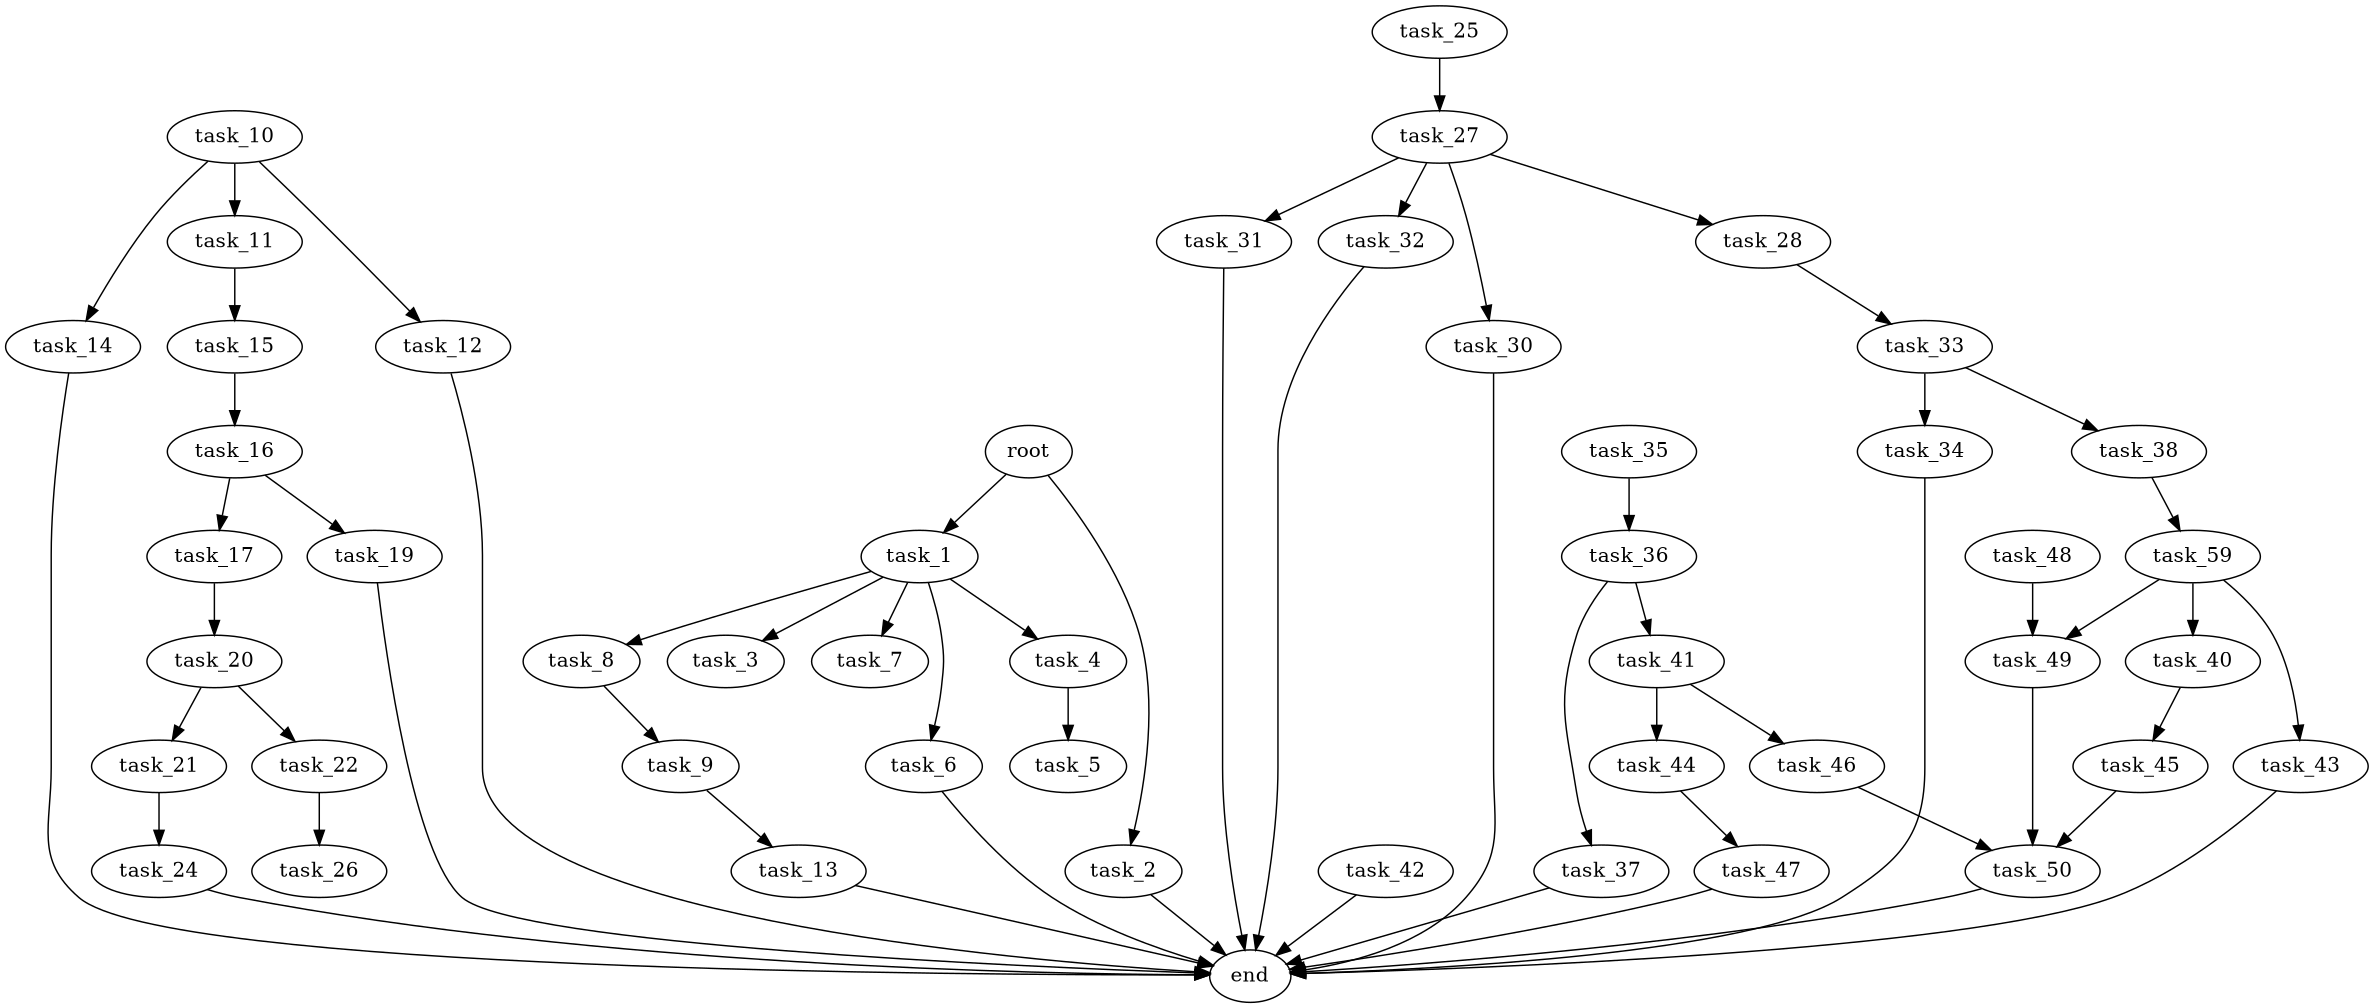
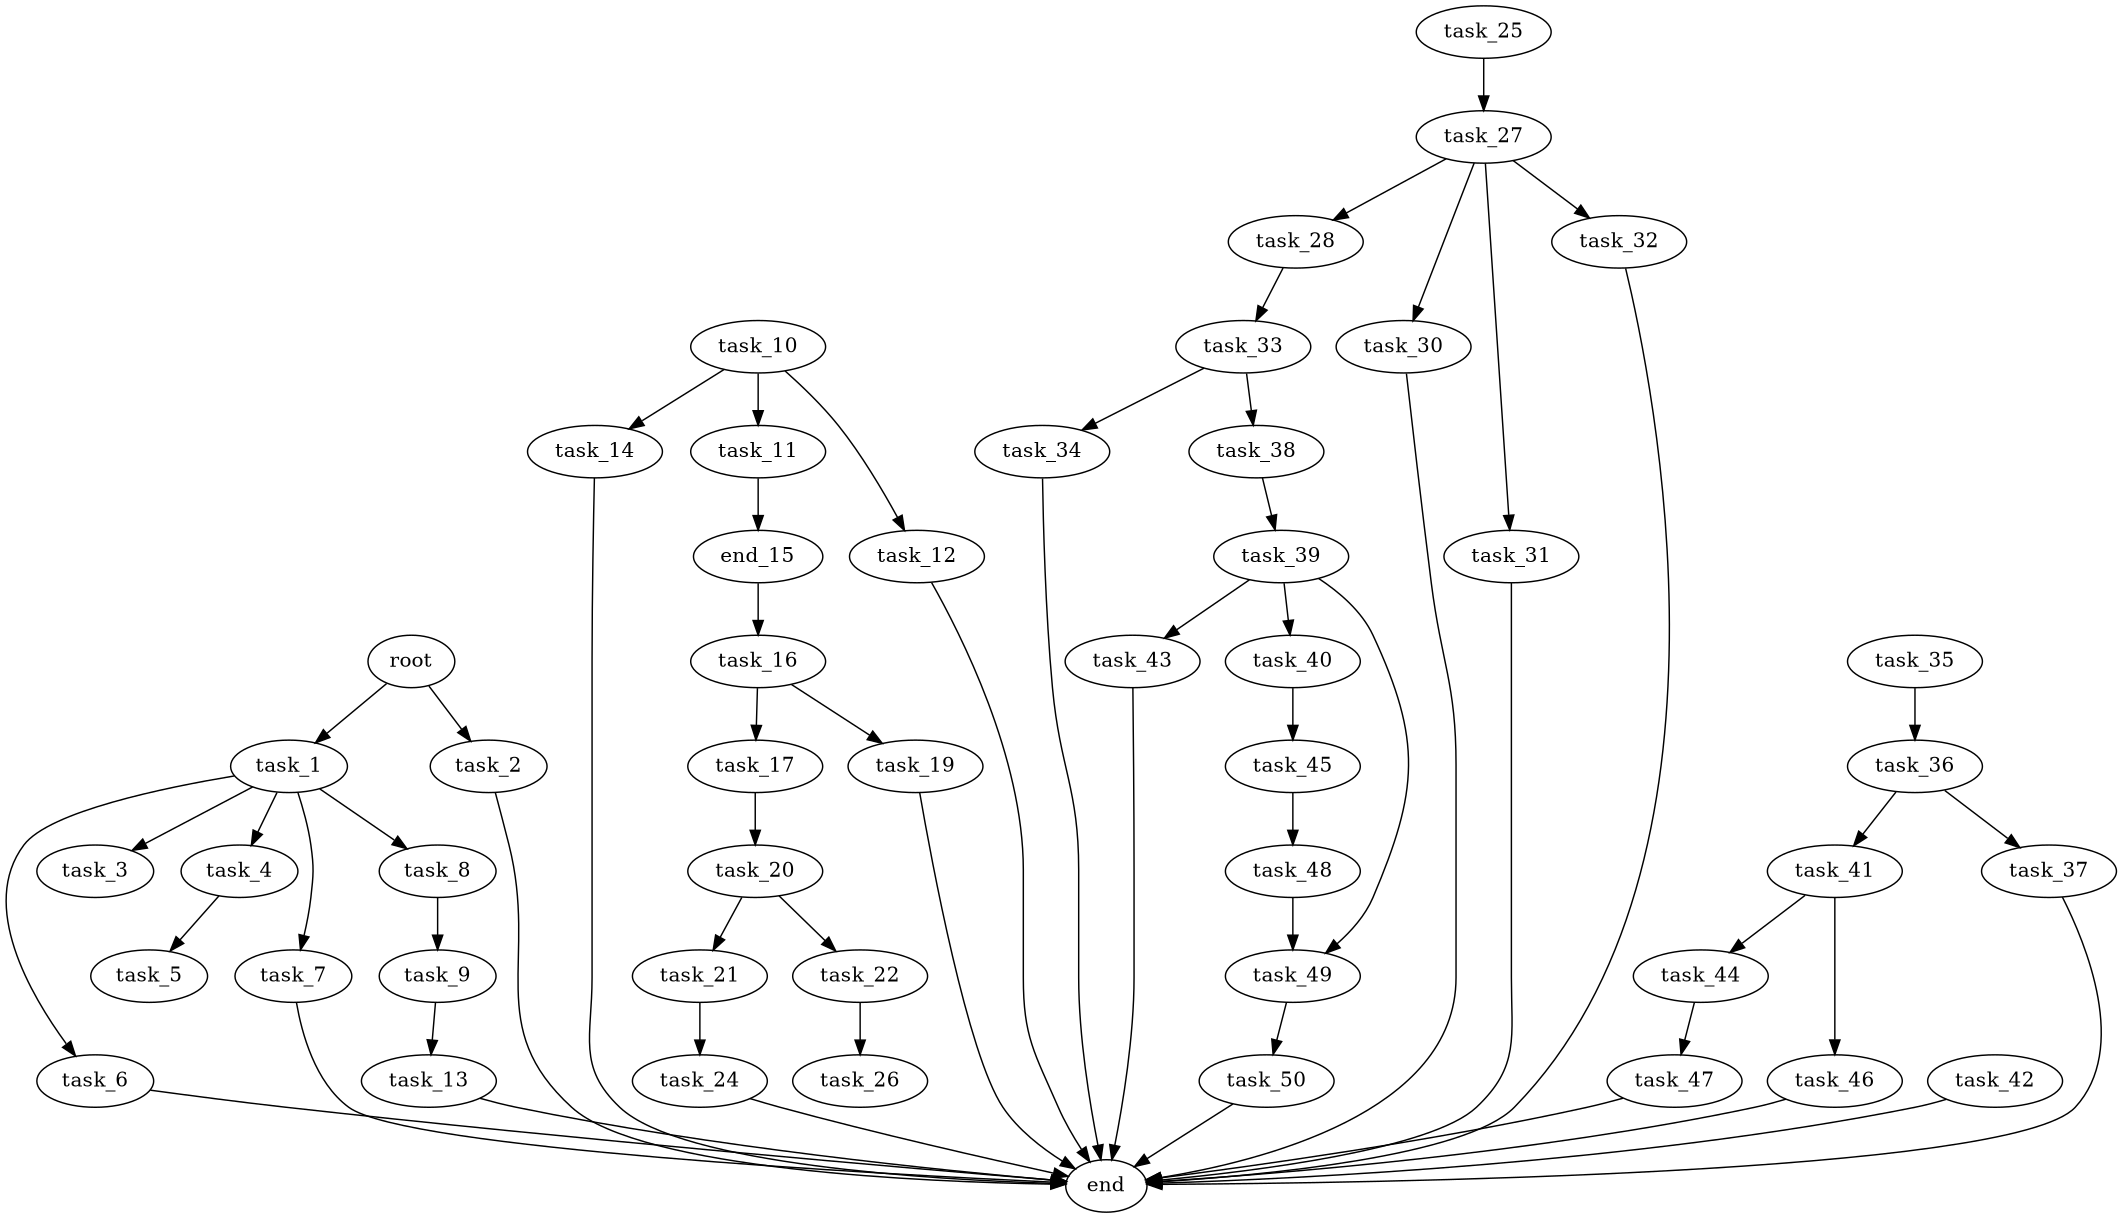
node "task_15": label "task_15" -> "end_15"
node "task_59": label "task_59" -> "task_39"
edge "task_46" -> "task_50": now "task_46" -> "end"
edge "task_45" -> "task_50": now "task_45" -> "task_48"
edge "task_7" -> "end": added
